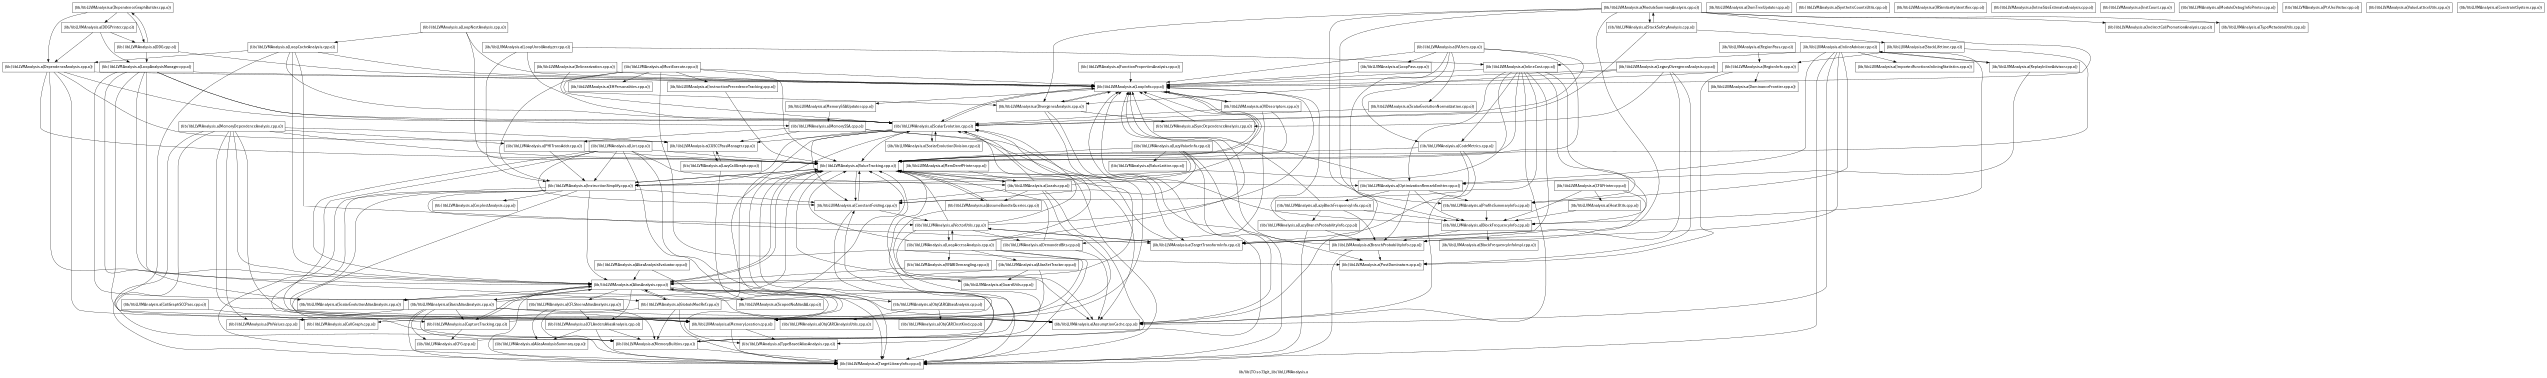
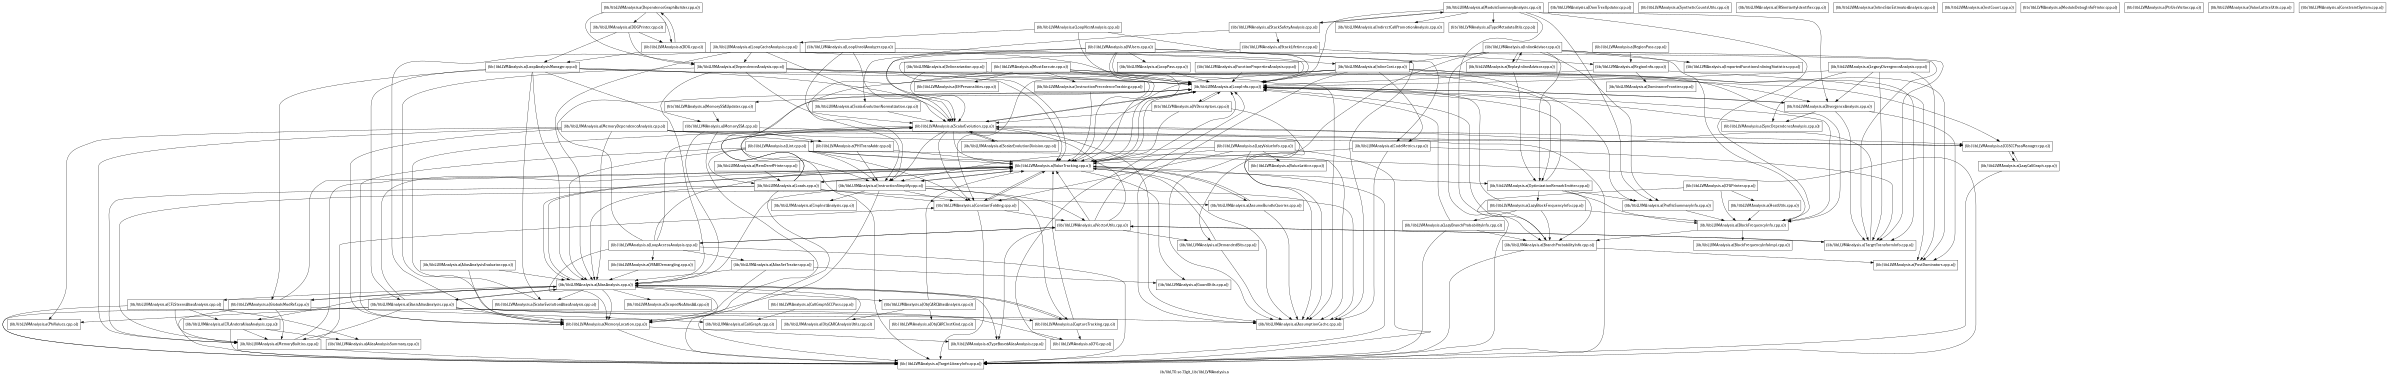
edge "{lib/libLLVMAnalysis.a(MemoryDependenceAnalysis.cpp.o)}" -> "{lib/libLLVMAnalysis.a(ValueTracking.cpp.o)}": removed
edge "{lib/libLLVMAnalysis.a(Loads.cpp.o)}" -> "{lib/libLLVMAnalysis.a(AliasAnalysis.cpp.o)}": added
